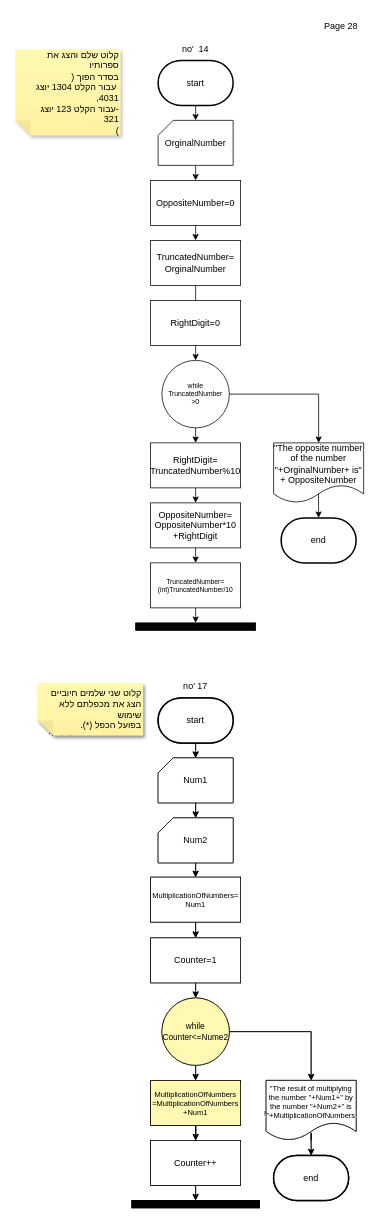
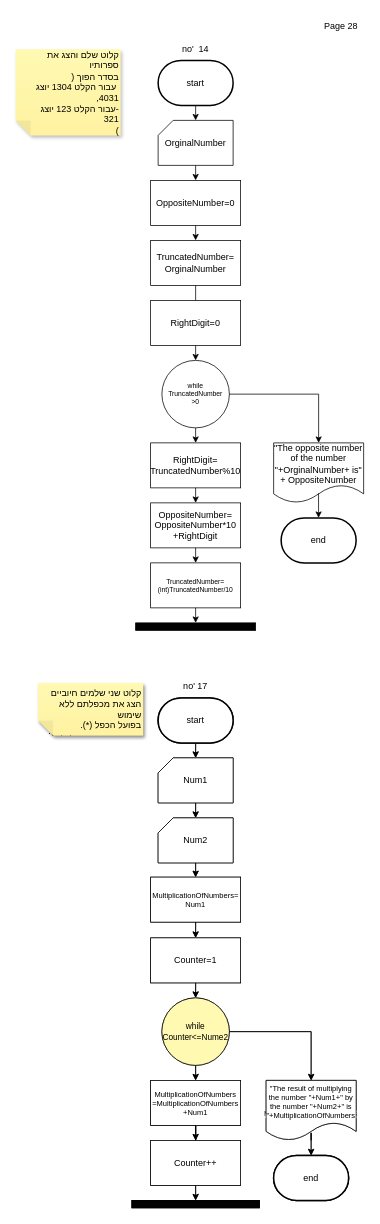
node "MultiplicationOfNumbers=MultiplicationOfNumbers+Num1": fillcolor #fff9b2 -> #ffffff
